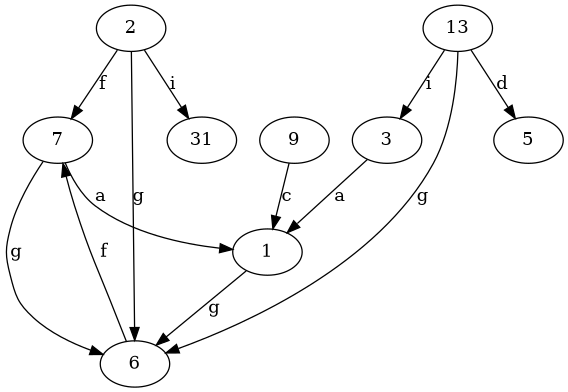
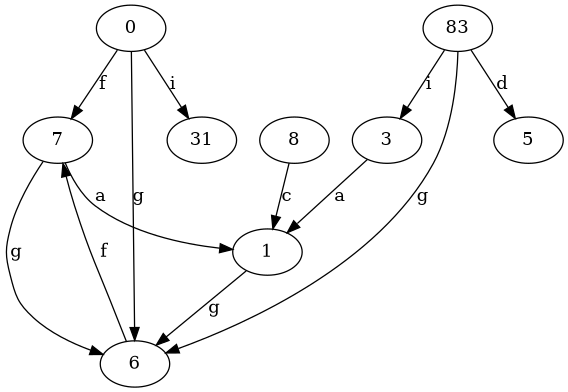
node "2": label "2" -> "0"
node "13": label "13" -> "83"
node "9": label "9" -> "8"
